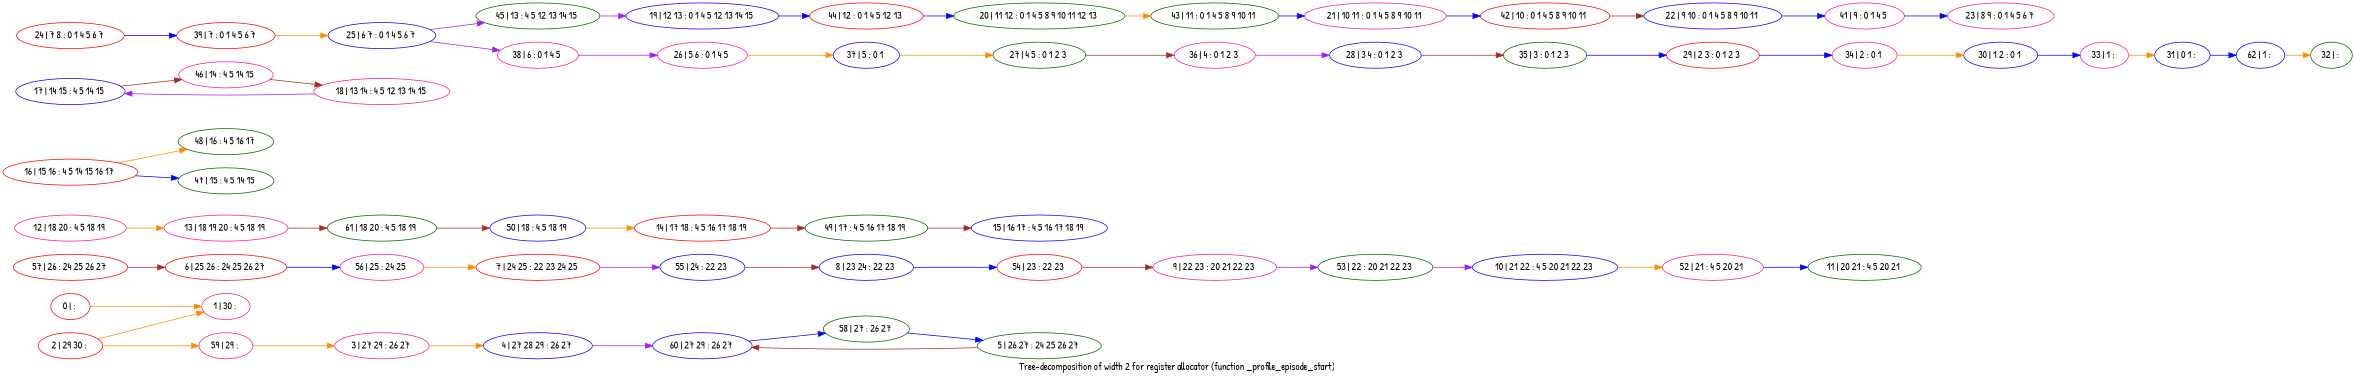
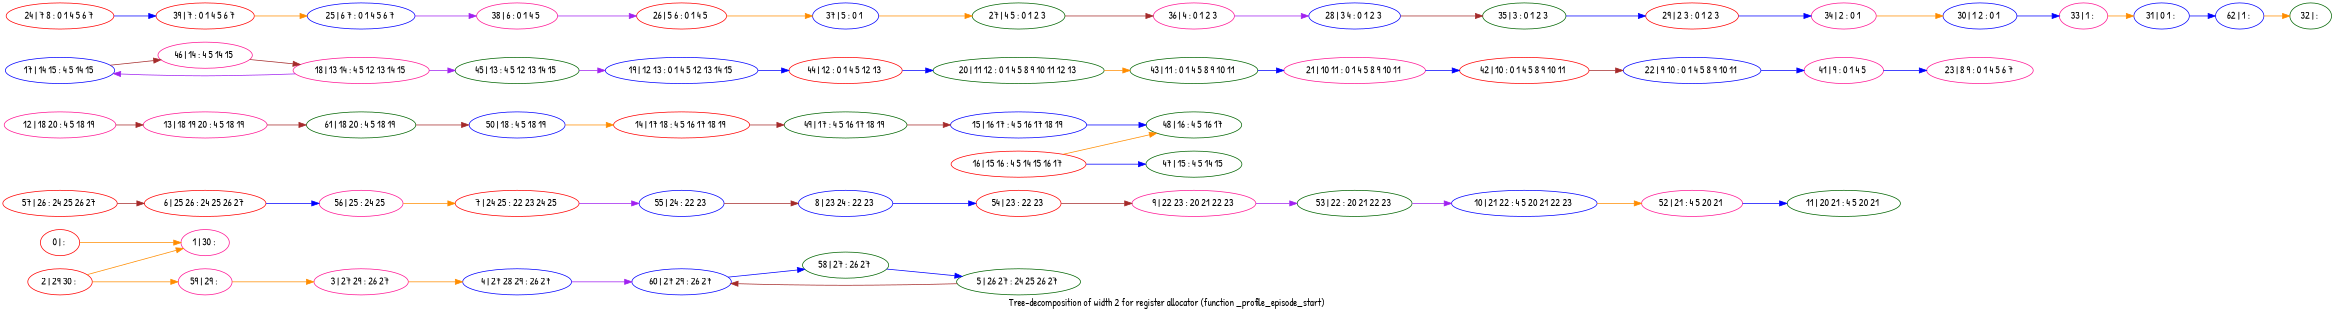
edge "25 | 6 7 : 0 1 4 5 6 7" -> "45 | 13 : 4 5 12 13 14 15": now "18 | 13 14 : 4 5 12 13 14 15" -> "45 | 13 : 4 5 12 13 14 15"
node "26 | 5 6 : 0 1 4 5": color deeppink -> red
edge "15 | 16 17 : 4 5 16 17 18 19" -> "48 | 16 : 4 5 16 17": added
edge "12 | 18 20 : 4 5 18 19" -> "13 | 18 19 20 : 4 5 18 19": color darkorange -> brown
